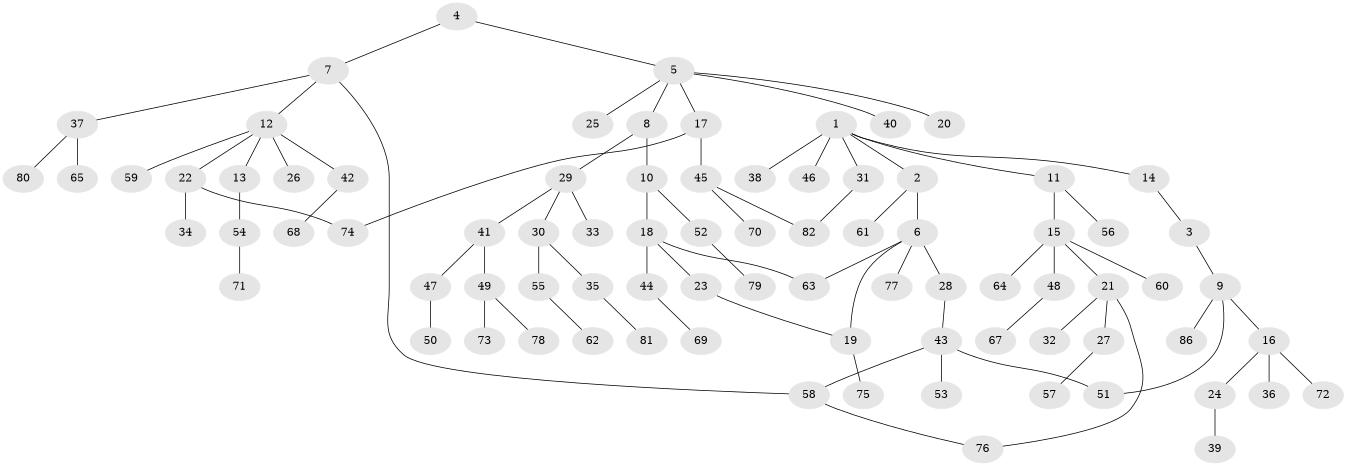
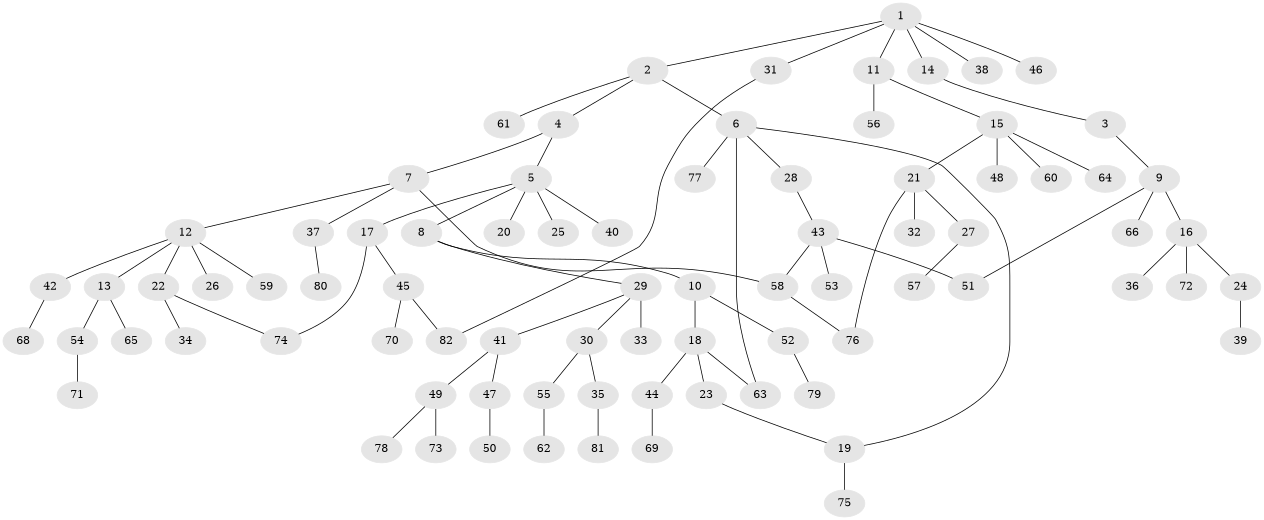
edge "2" -- "4": added
edge "37" -- "65": now "13" -- "65"
node "67": removed
node "86": label "86" -> "66"
